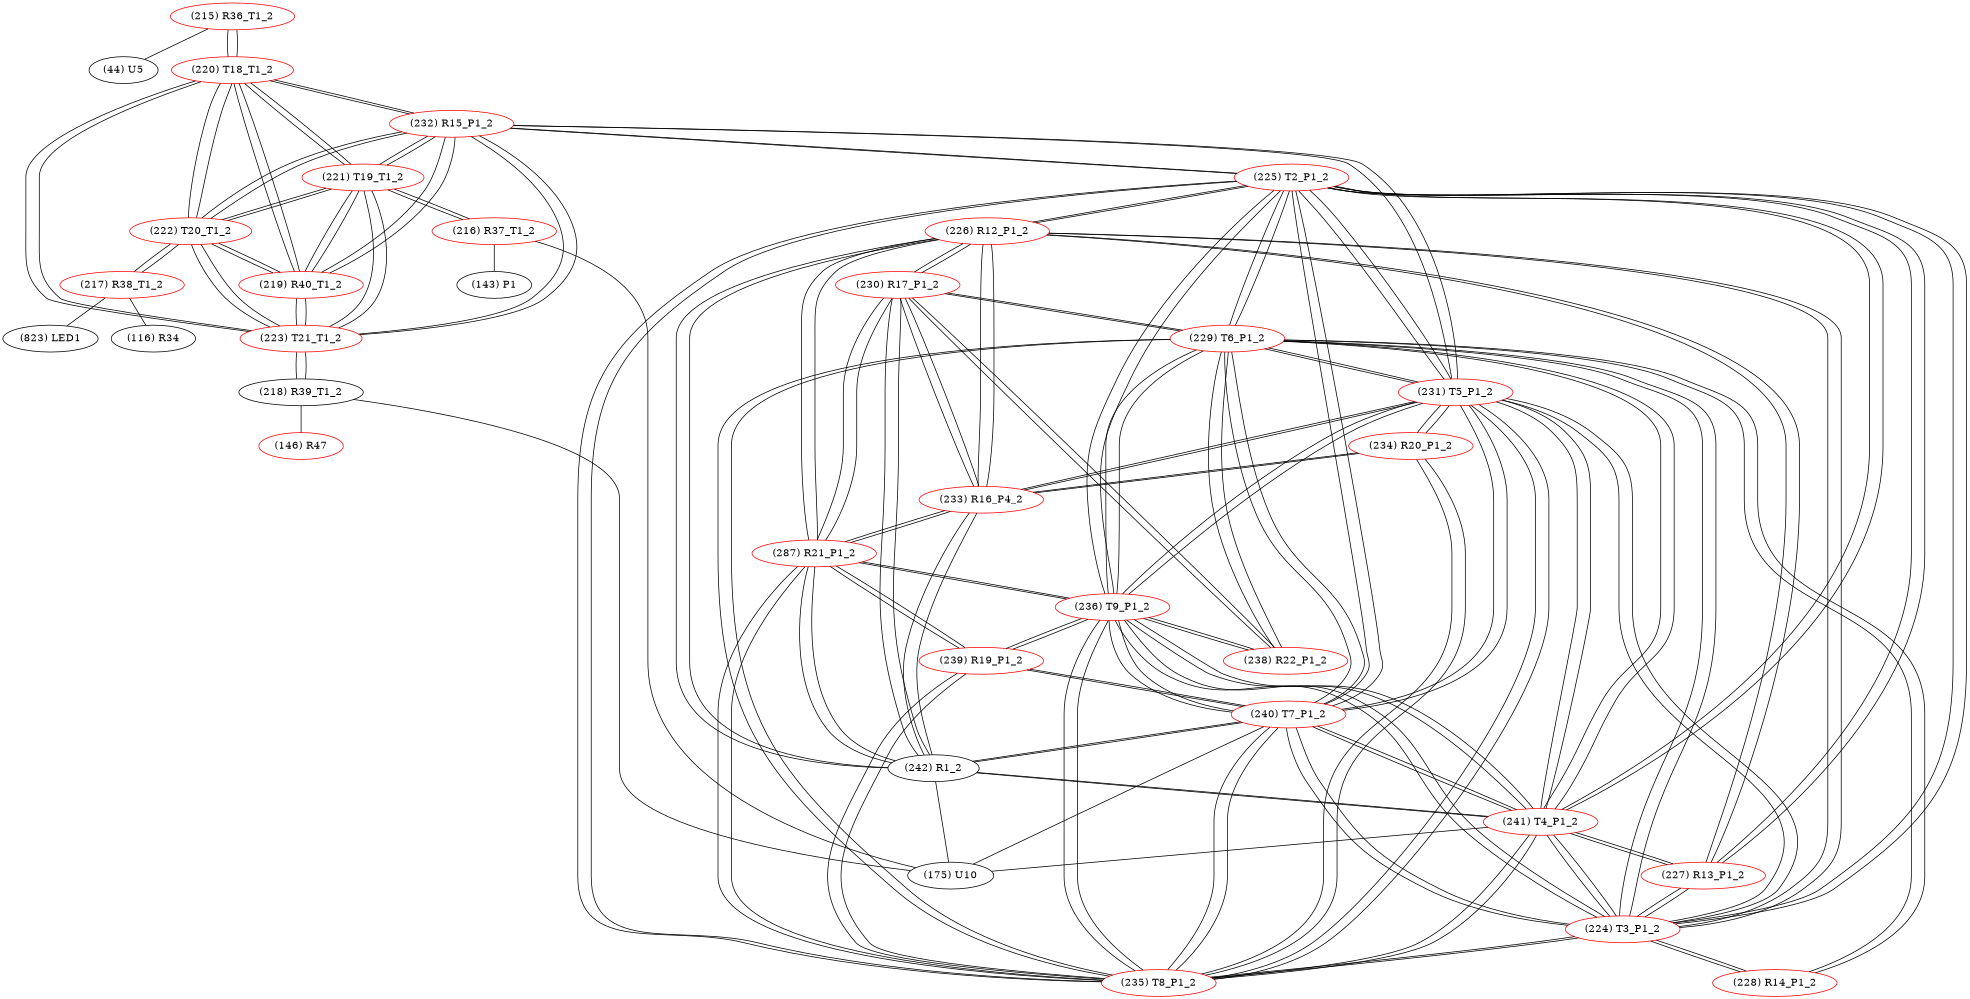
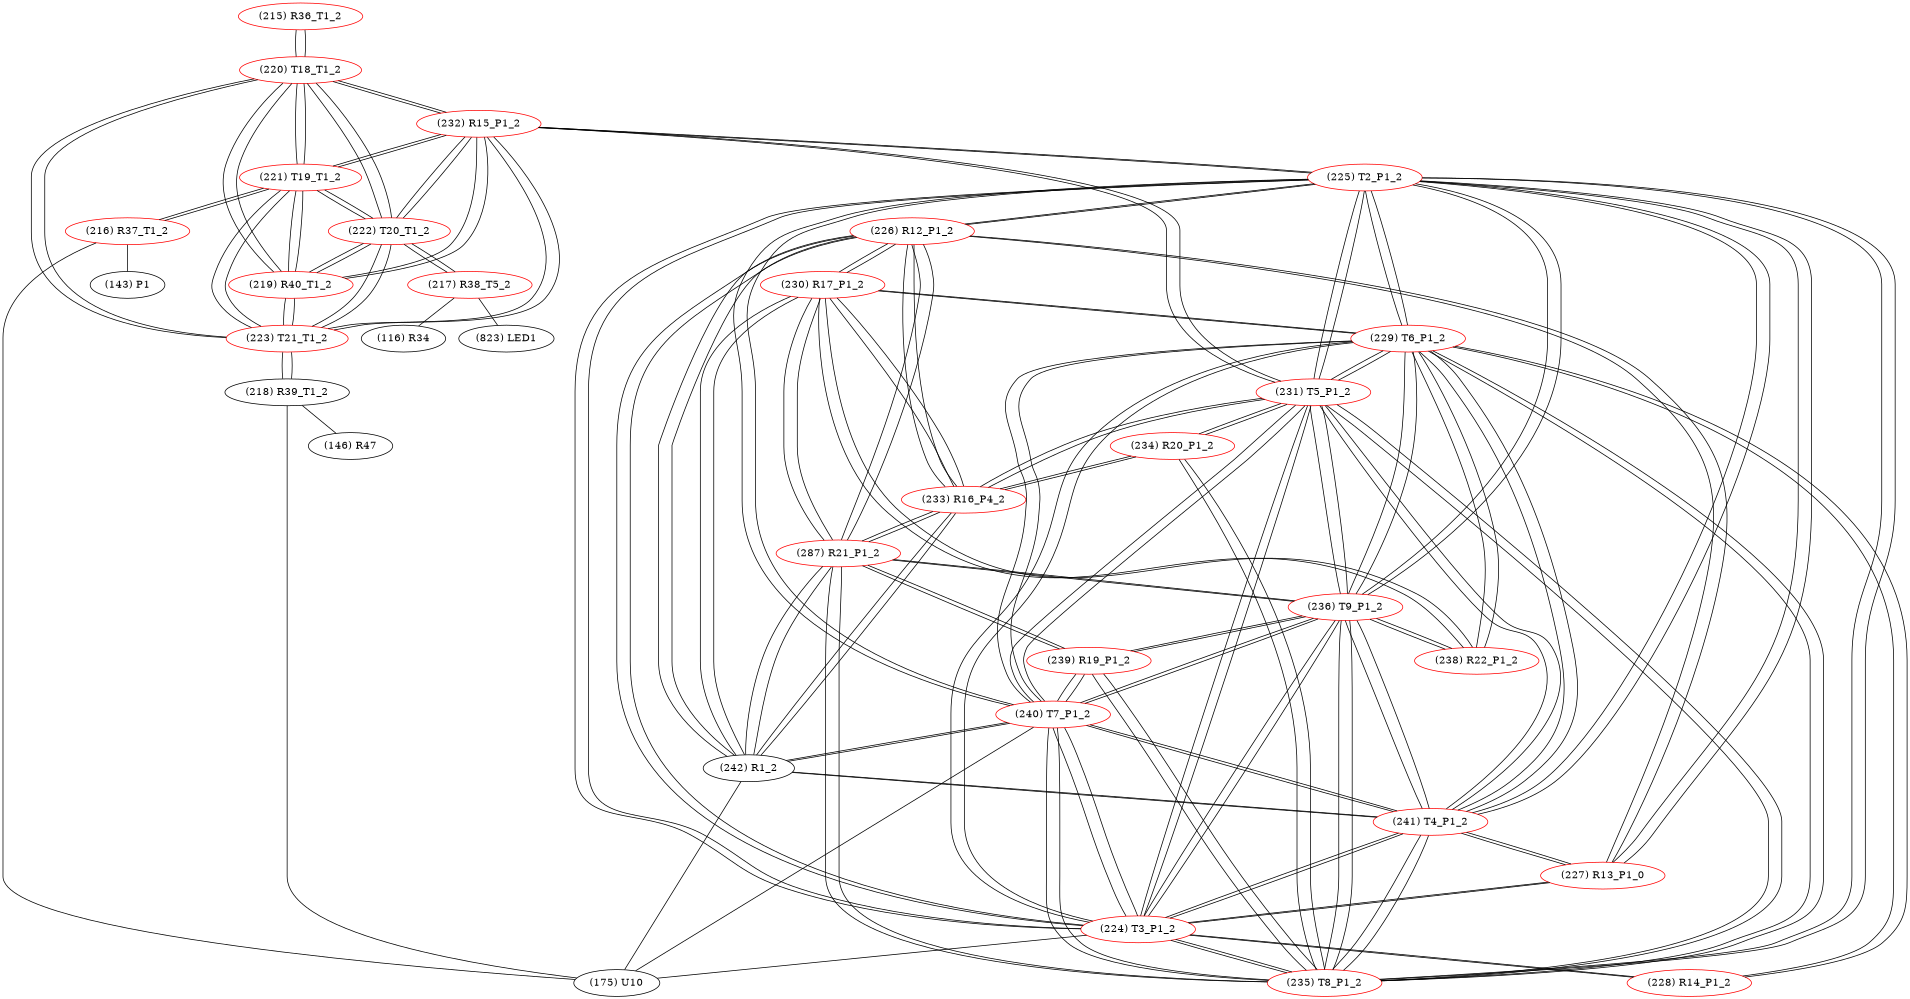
node "(44) U5": removed
node "(217) R38_T1_2": label "(217) R38_T1_2" -> "(217) R38_T5_2"
node "(146) R47": color red -> black
edge "(241) T4_P1_2" -- "(175) U10": now "(224) T3_P1_2" -- "(175) U10"
node "(227) R13_P1_2": label "(227) R13_P1_2" -> "(227) R13_P1_0"
